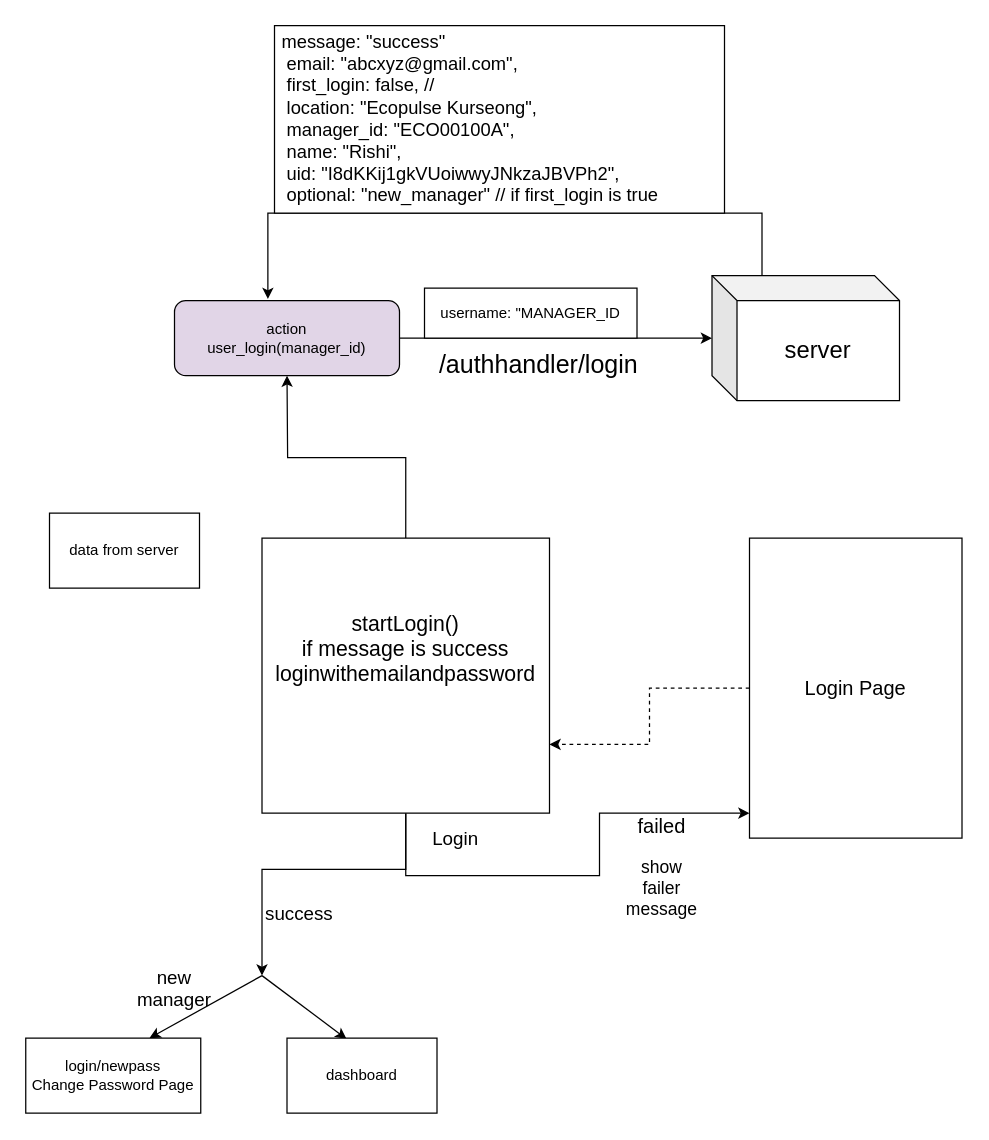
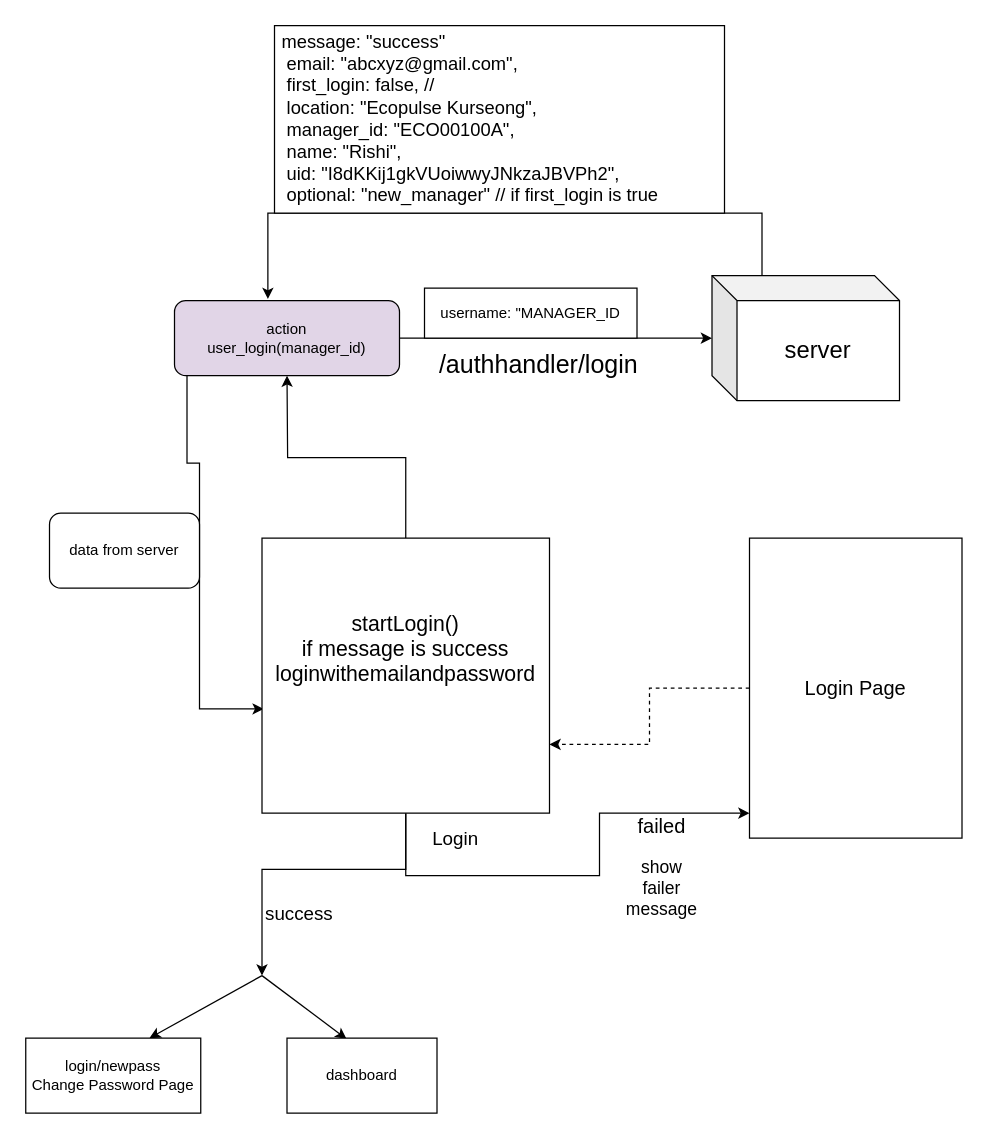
node "data from server": shape rectangle -> rounded rectangle
edge "action user_login(manager_id)" -> "startLogin() if message is success loginwithemailandpassword": added
node "new manager": removed
